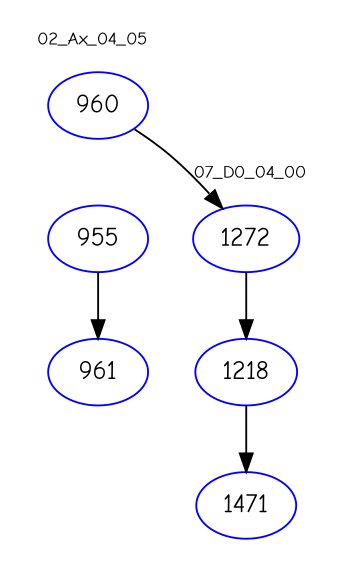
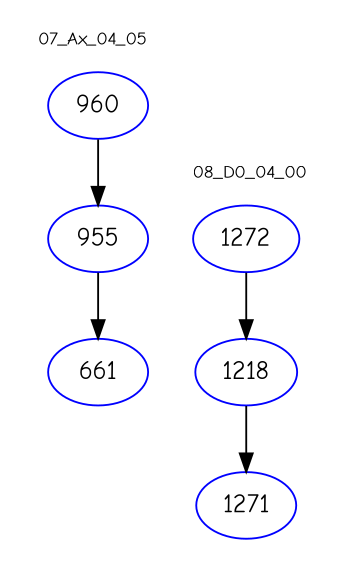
cluster "02_Ax_04_05": label "02_Ax_04_05" -> "07_Ax_04_05"
cluster "07_D0_04_00": label "07_D0_04_00" -> "08_D0_04_00"
edge "960" -> "1272": now "960" -> "955"
node "961": label "961" -> "661"
node "1471": label "1471" -> "1271"
